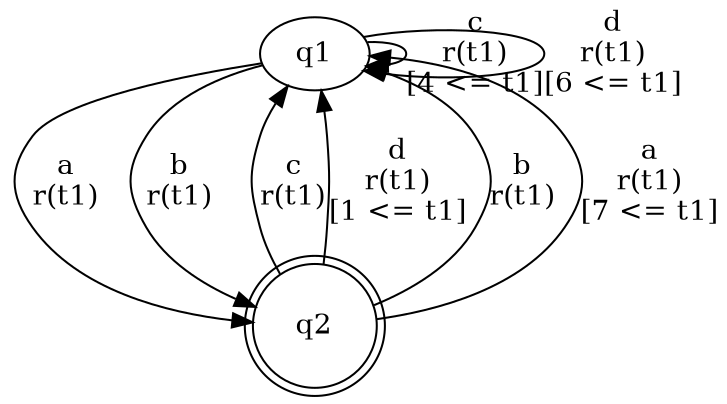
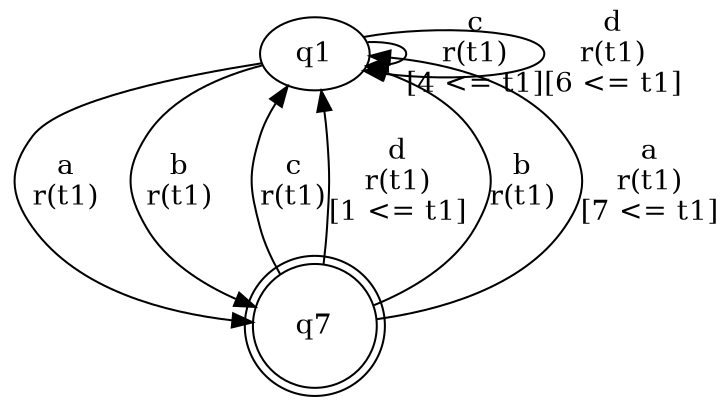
node "q2": label "q2" -> "q7"
